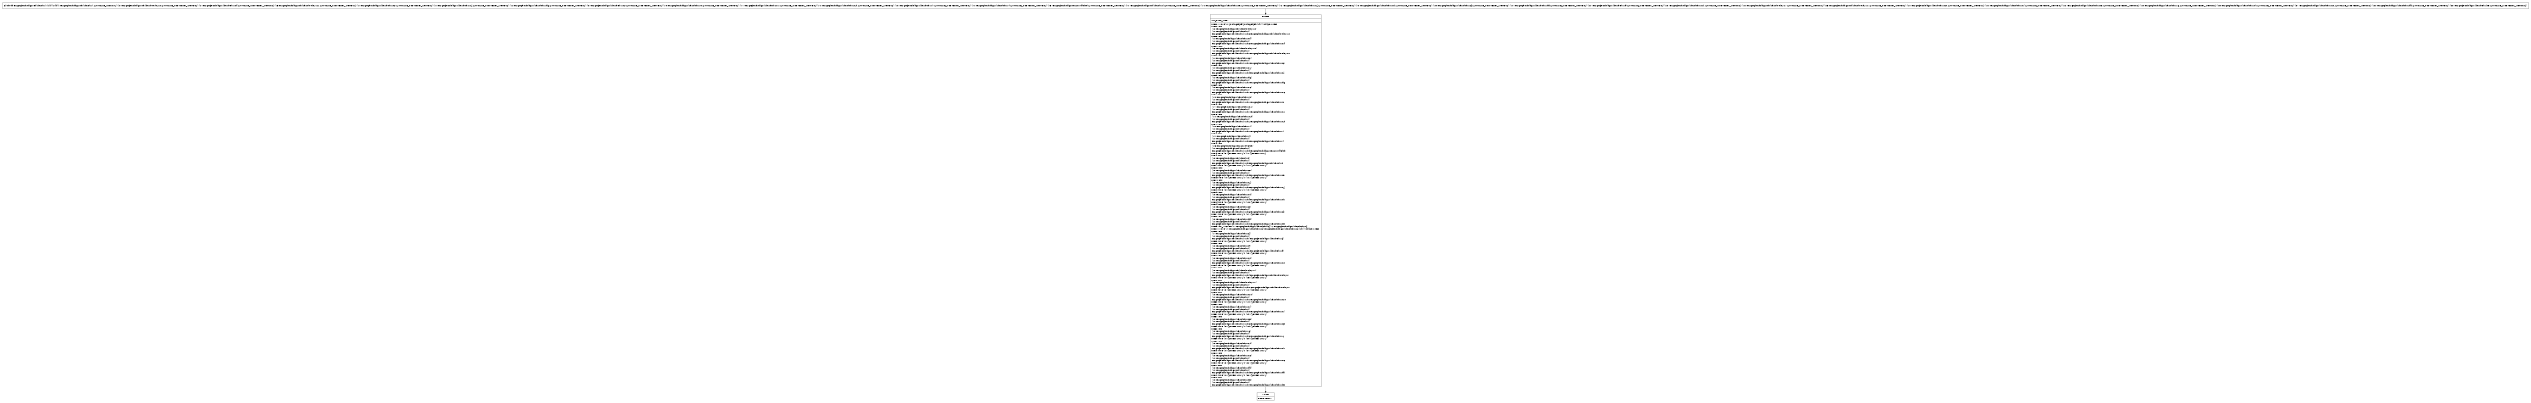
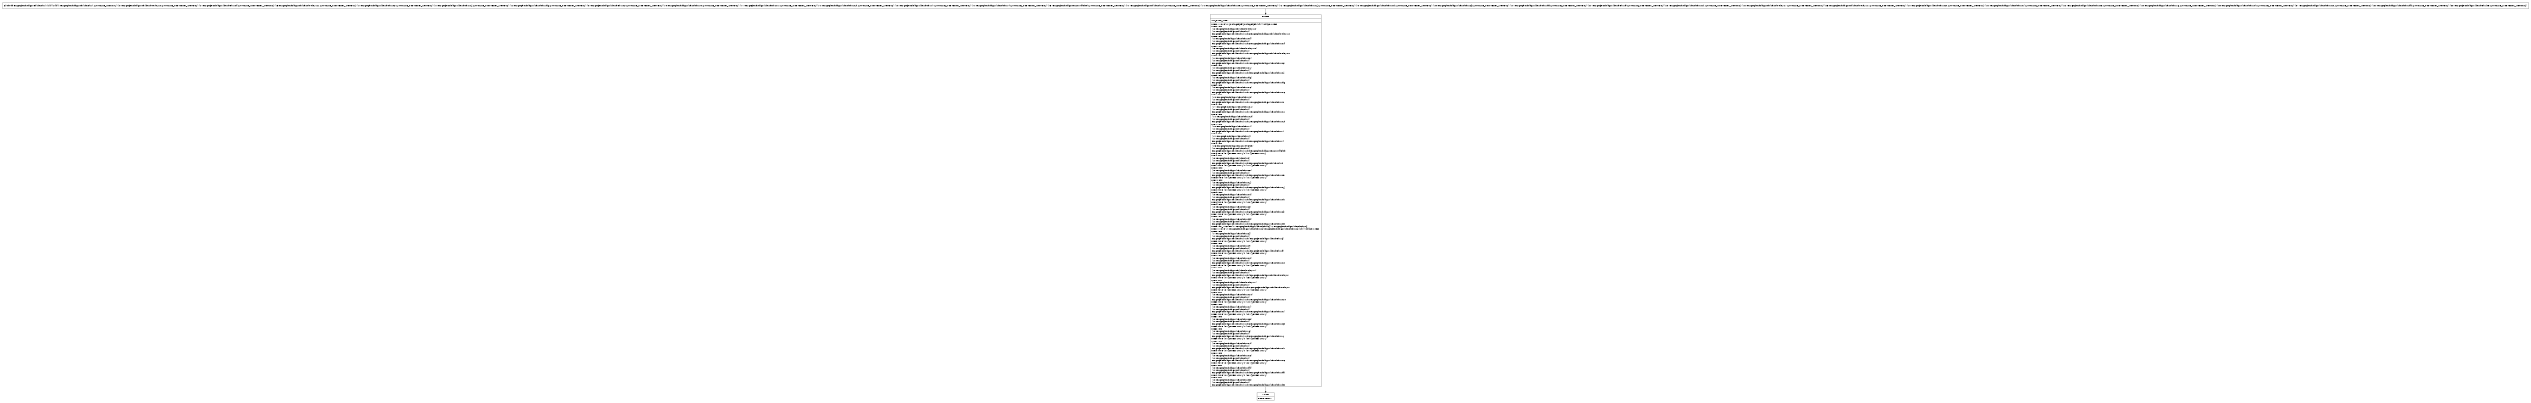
node "0: 0x0000": text "0x002f: METHOD" -> "0x002f: IPUT"
